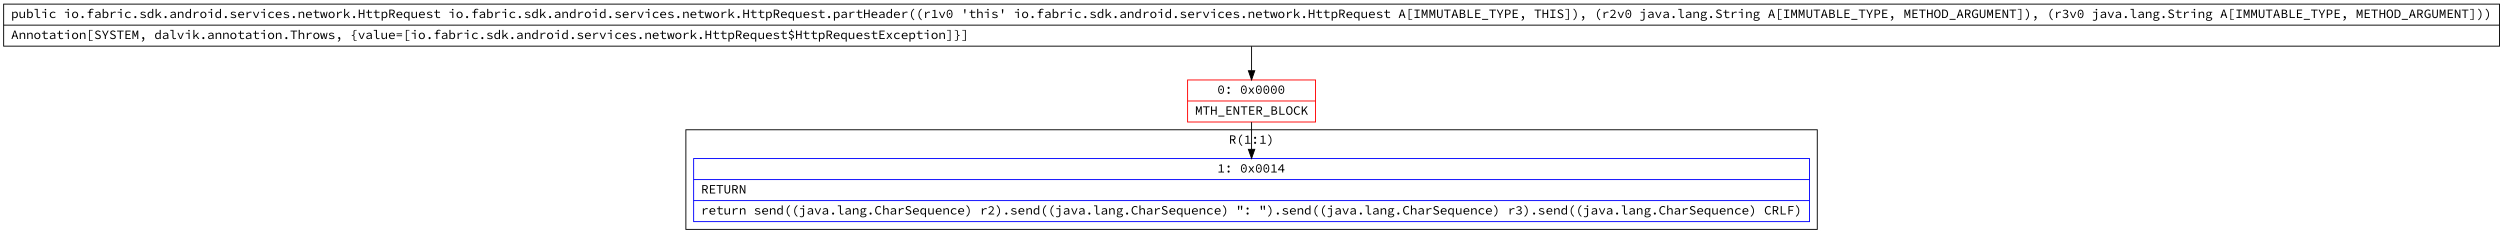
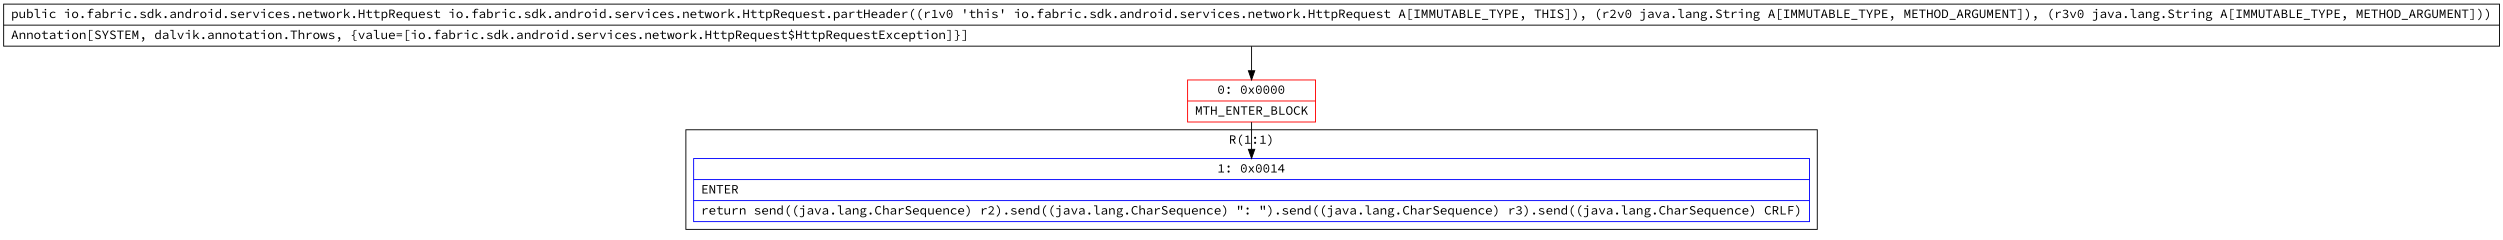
node "1: 0x0014": text "RETURN" -> "ENTER"
